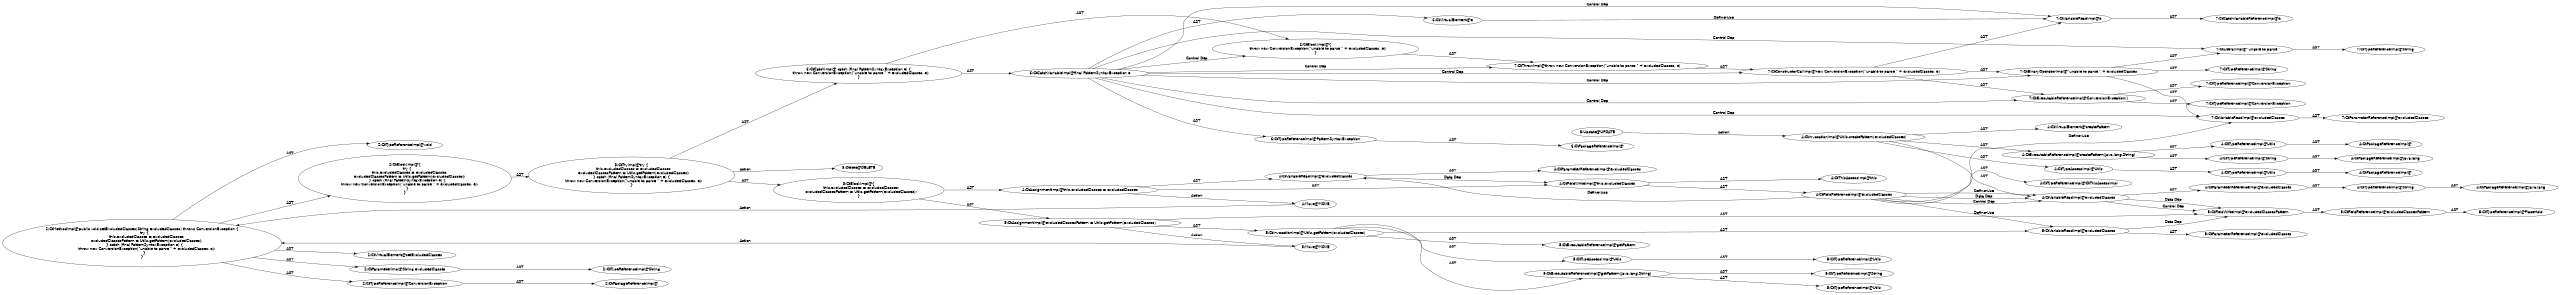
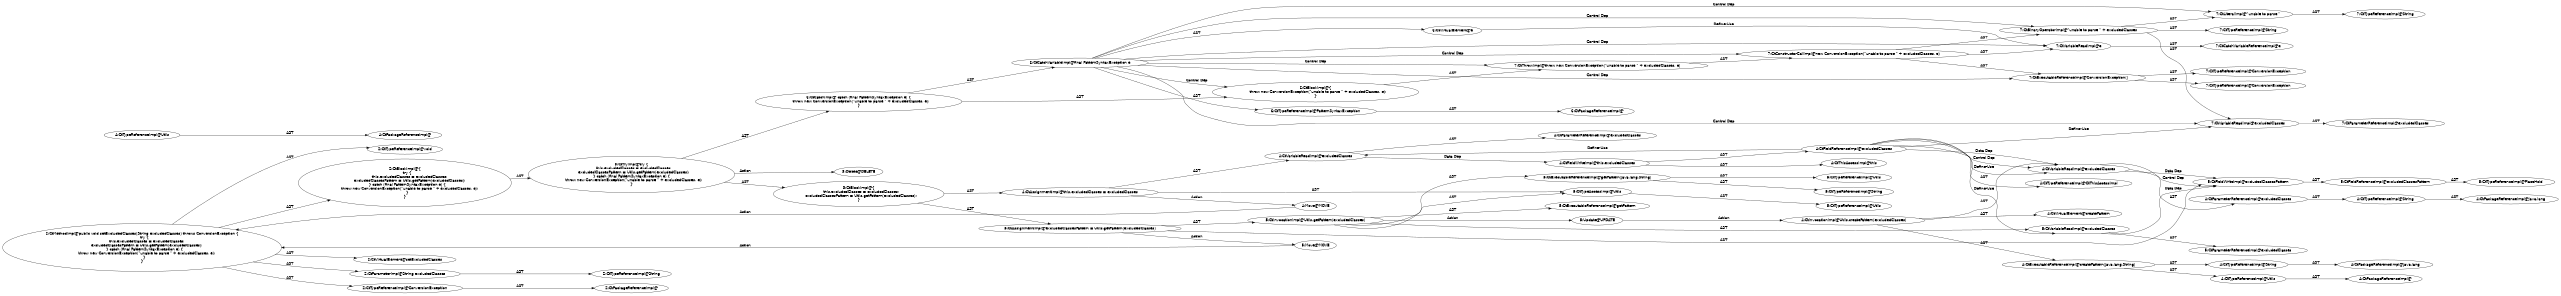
node "4:CtTypeAccessImpl@Utils": removed
edge "4:CtAssignmentImpl@this.excludedClasses = excludedClasses" -> "4:CtFieldWriteImpl@this.excludedClasses": now "4:CtAssignmentImpl@this.excludedClasses = excludedClasses" -> "5:CtTypeAccessImpl@Utils"
edge "5:CtInvocationImpl@Utils.getPattern(excludedClasses)" -> "5:Update@UPDATE": added, label "Action"
